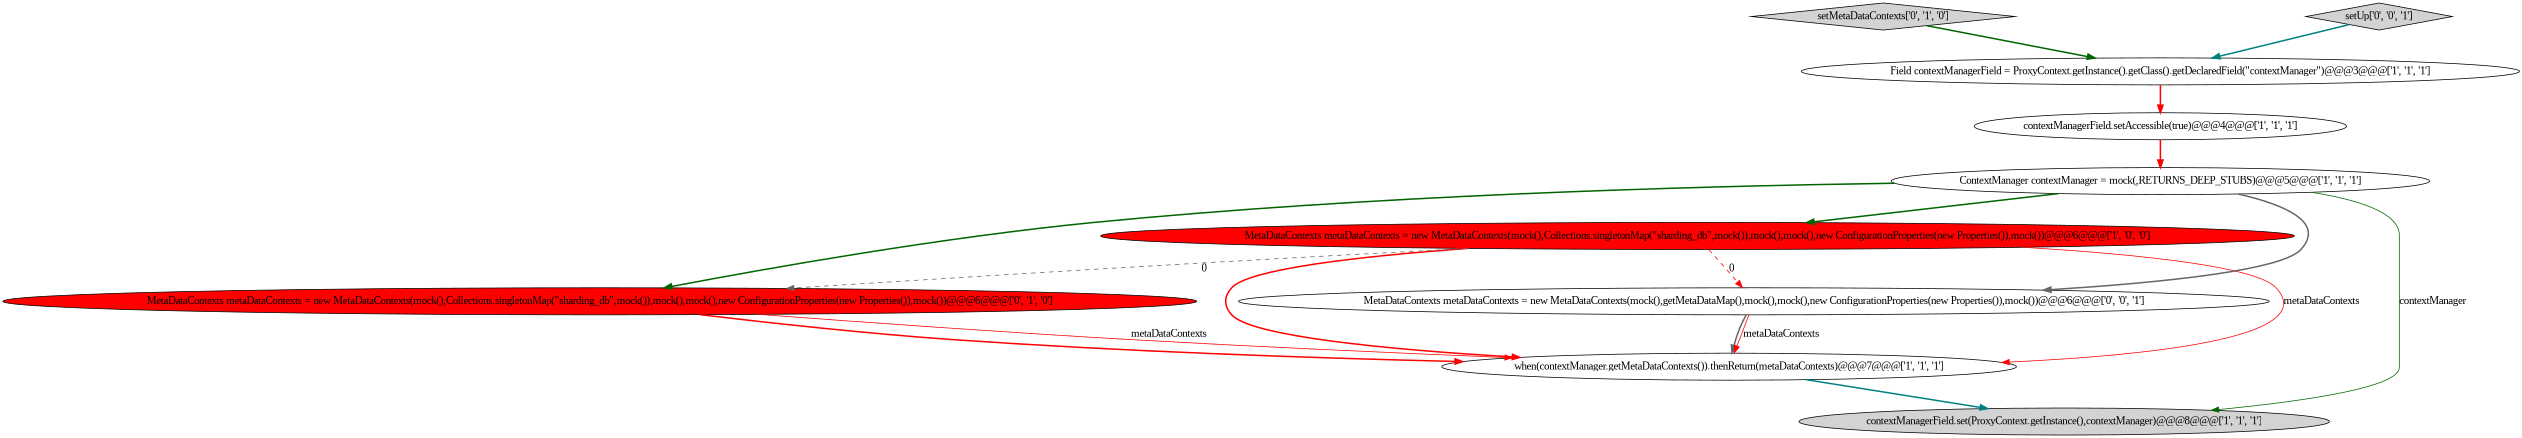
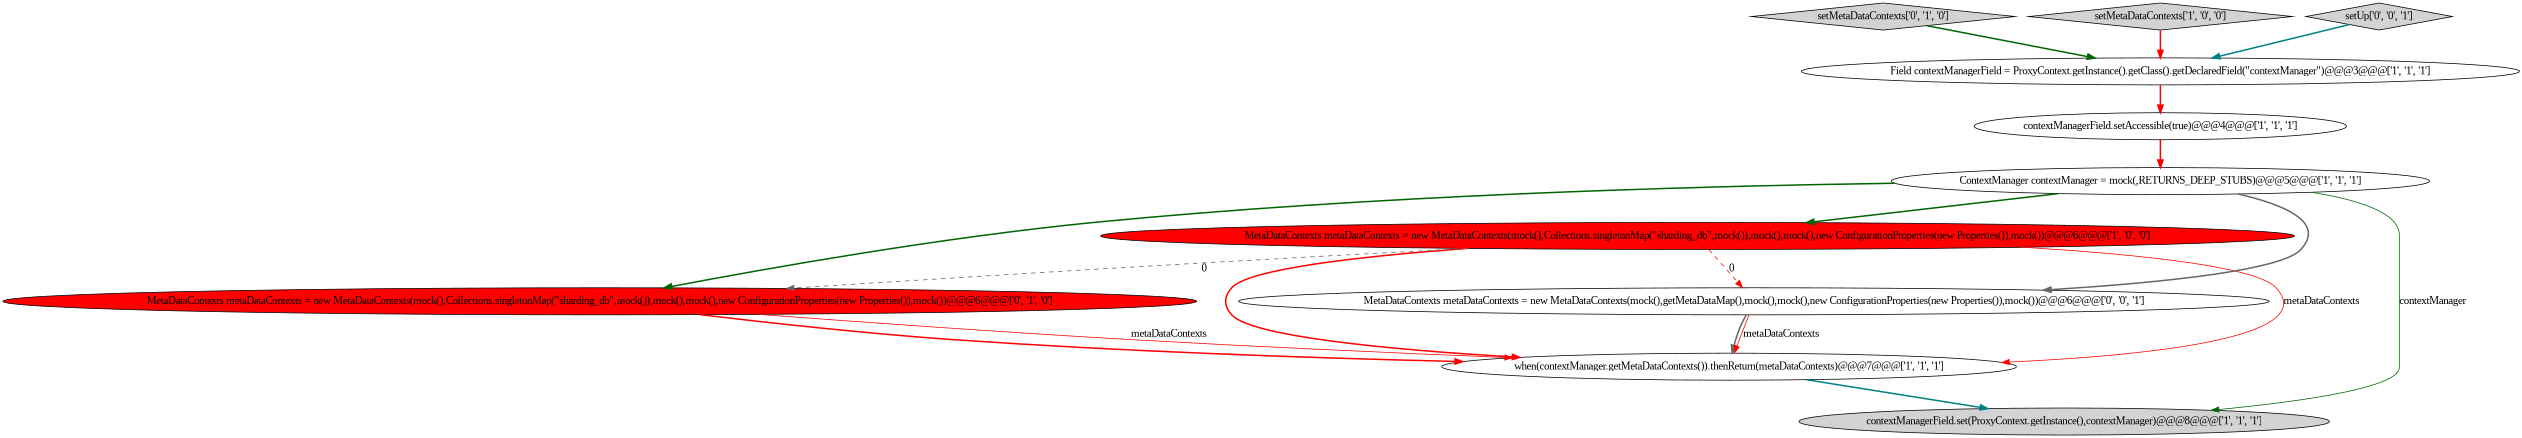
node "setMetaDataContexts['1', '0', '0']": added
